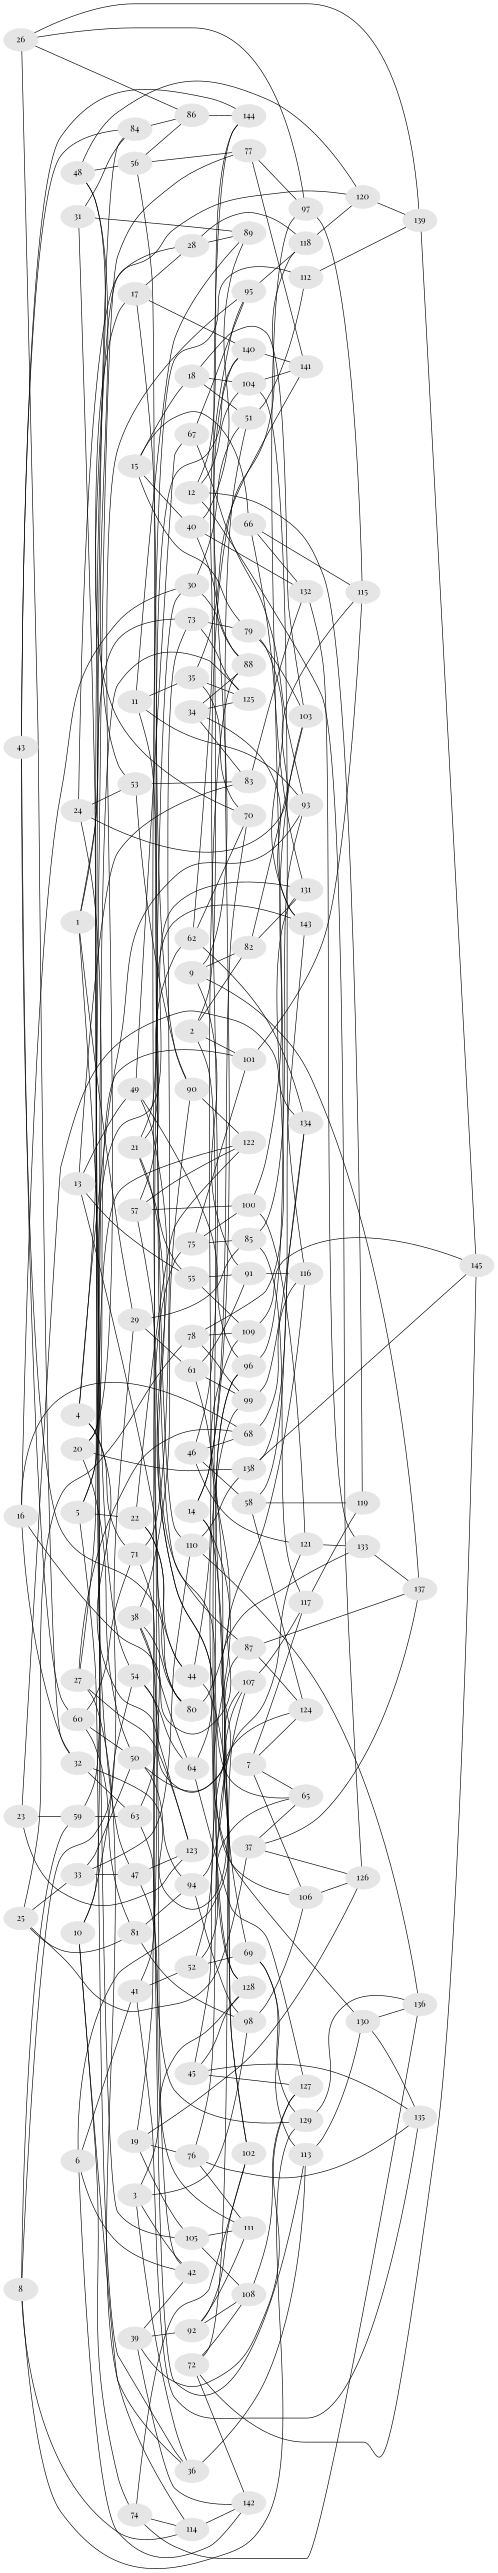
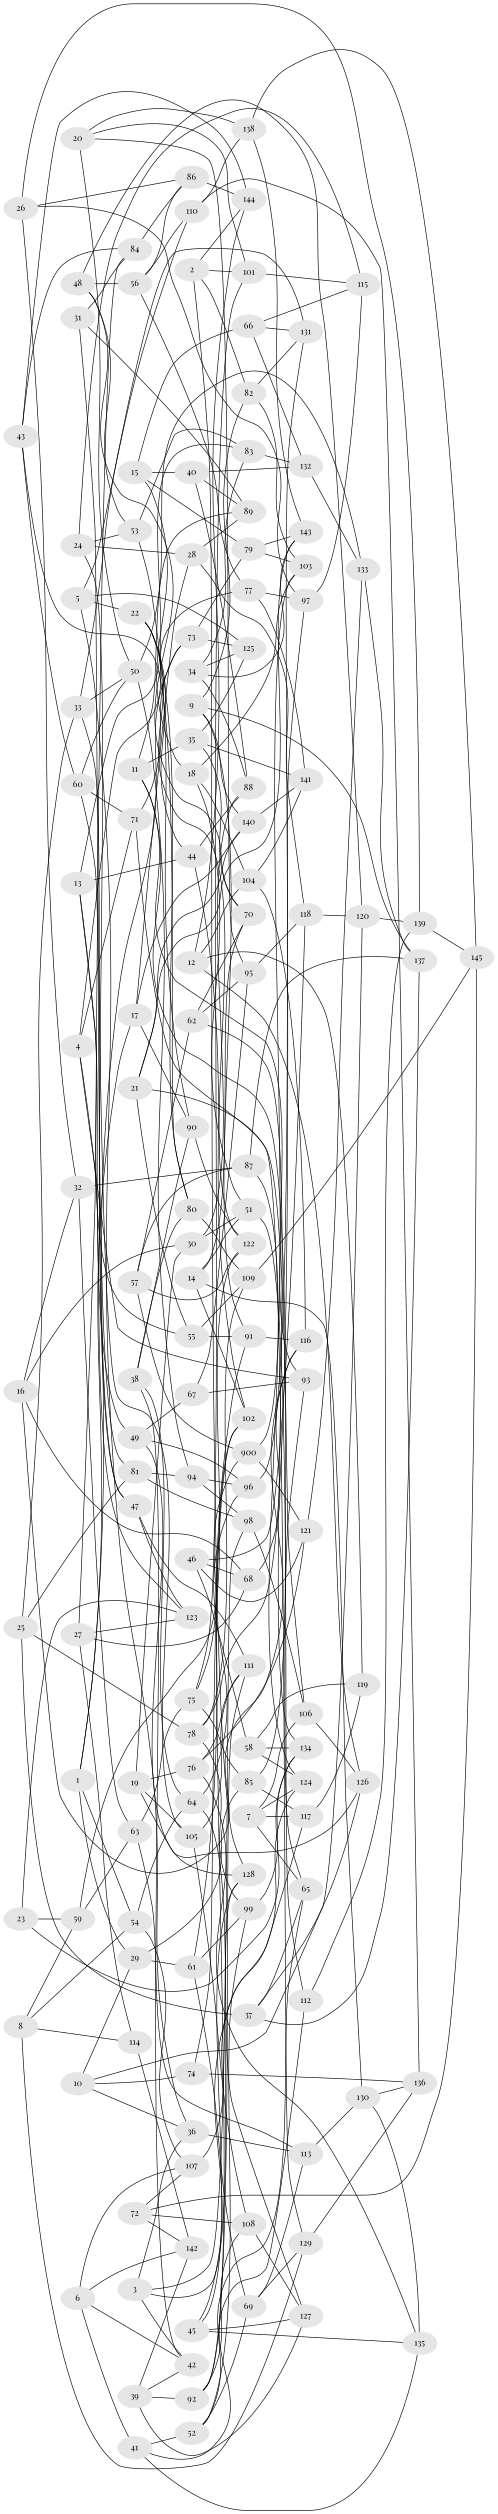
node "100": label "100" -> "900"
edge "74" -- "114": removed
